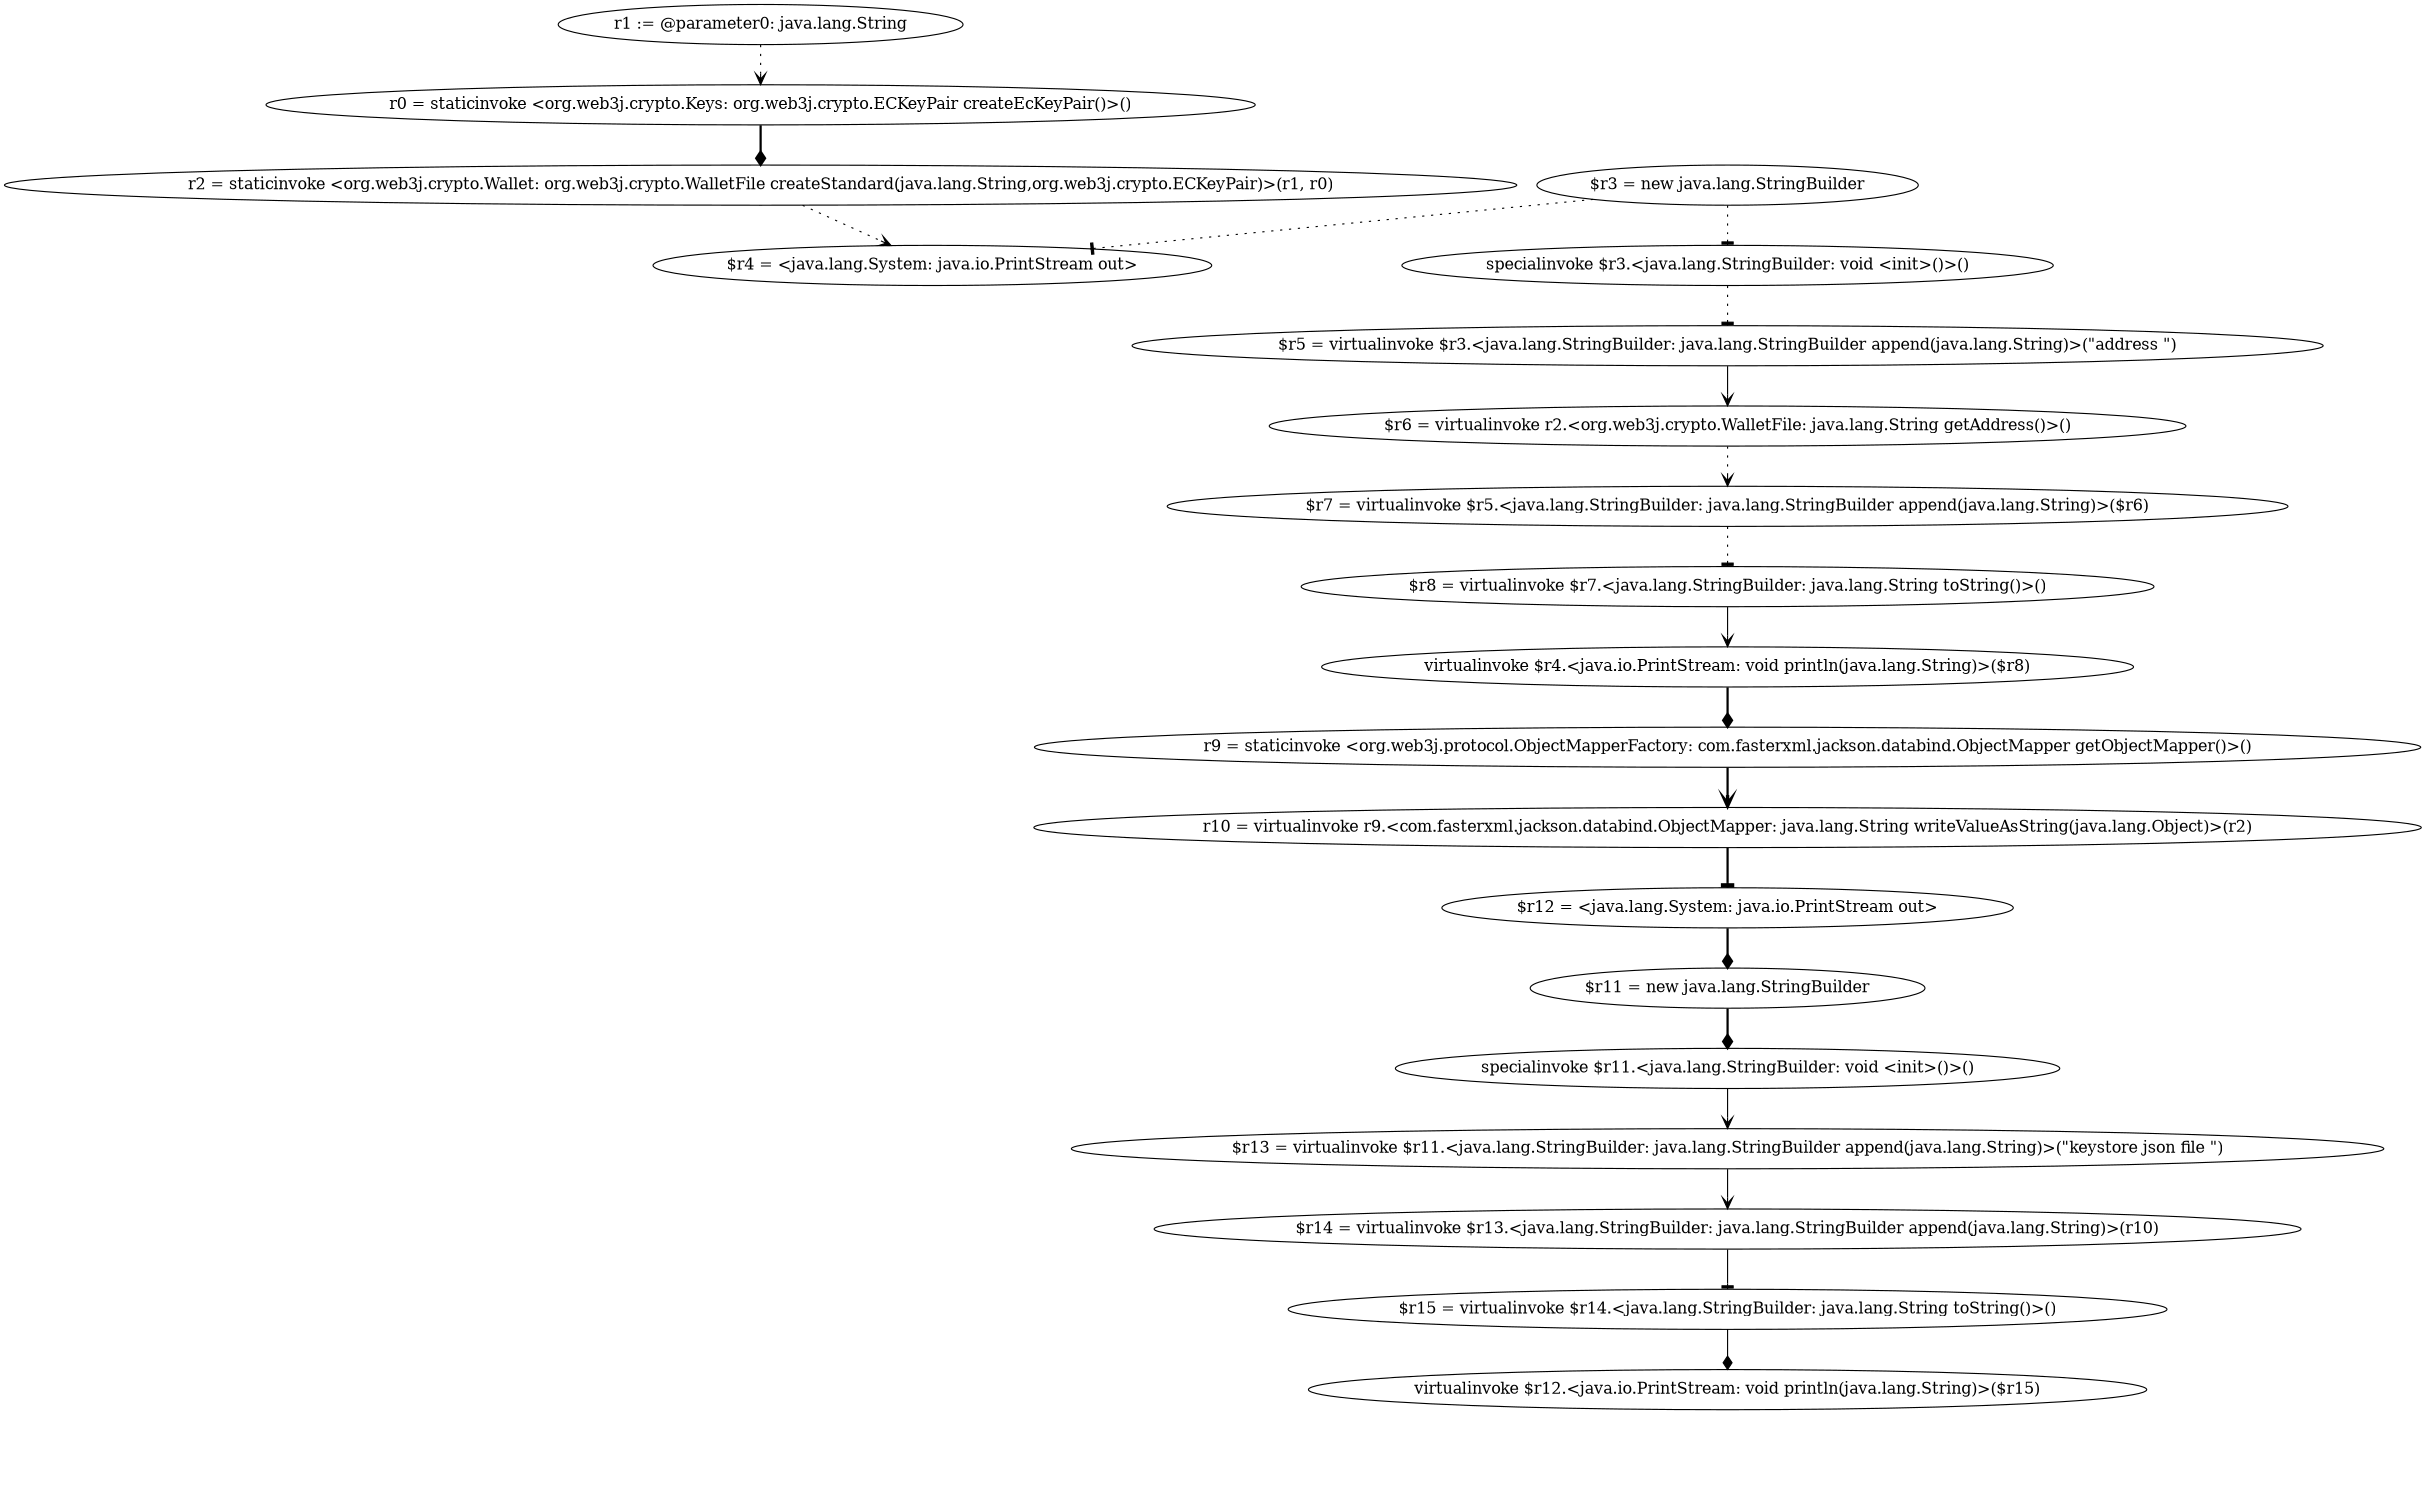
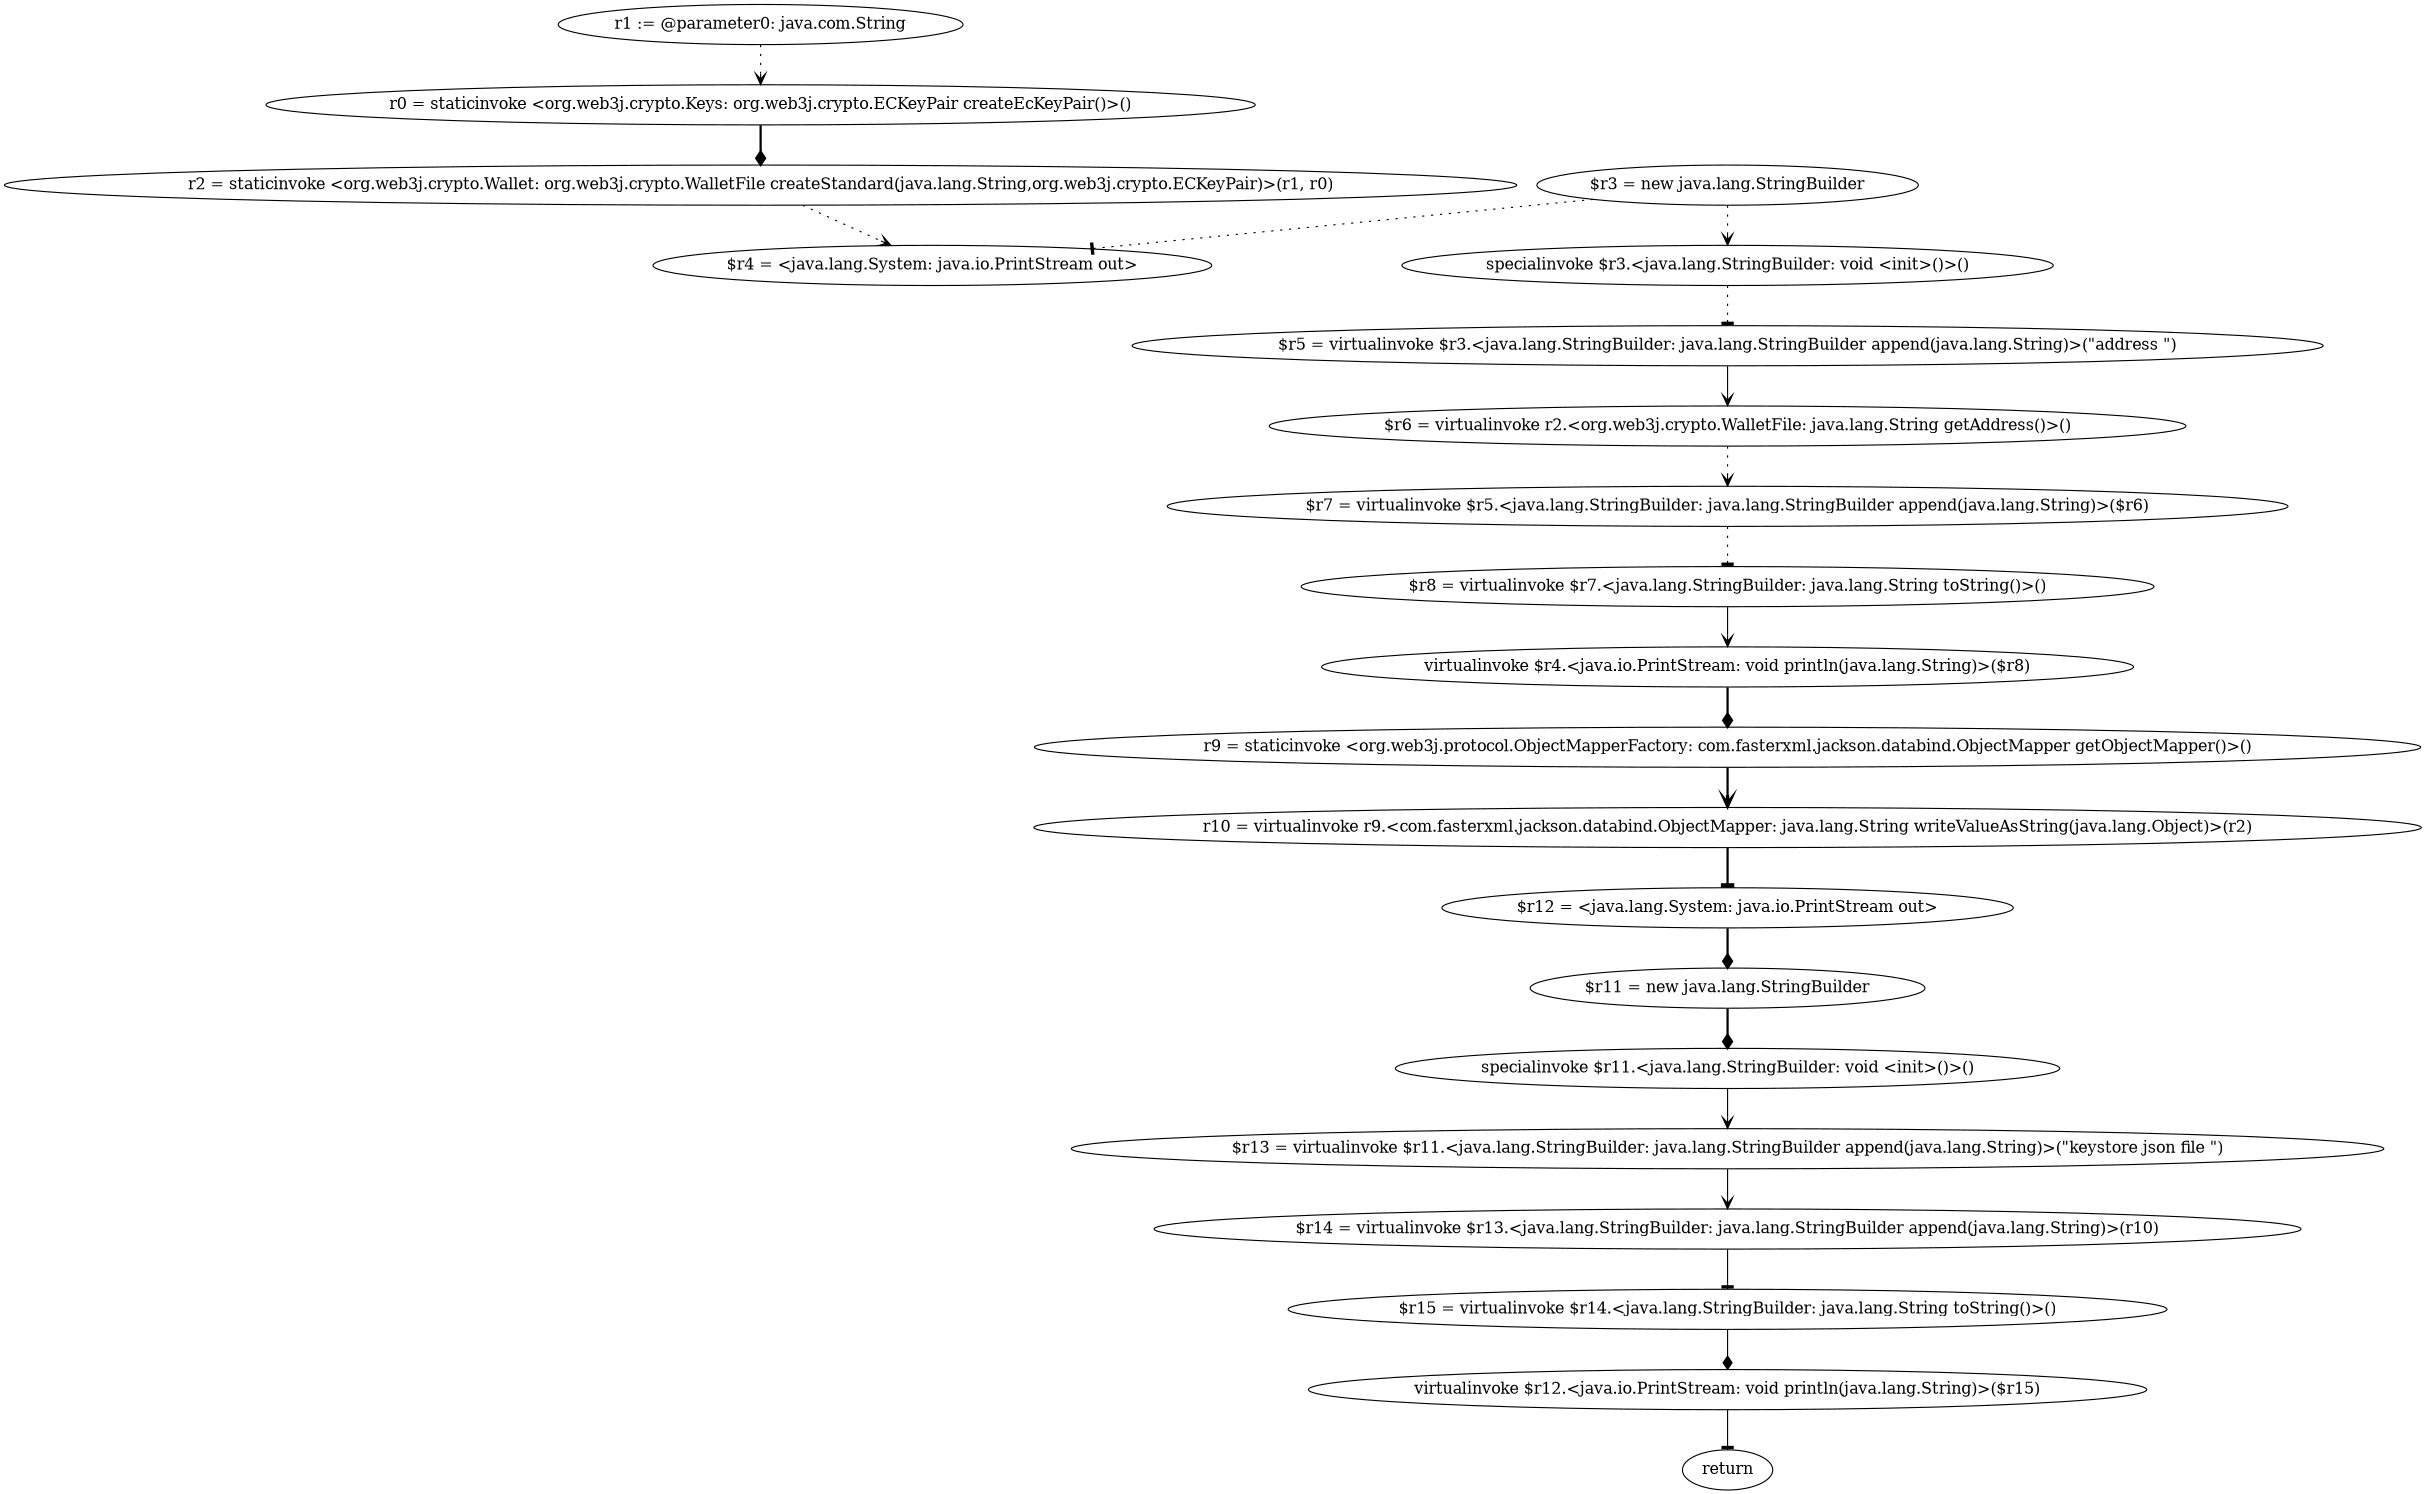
node "r1 := @parameter0: java.lang.String": label "r1 := @parameter0: java.lang.String" -> "r1 := @parameter0: java.com.String"
edge "$r3 = new java.lang.StringBuilder" -> "specialinvoke $r3.<java.lang.StringBuilder: void <init>()>()": arrowhead tee -> vee
node "return": added
